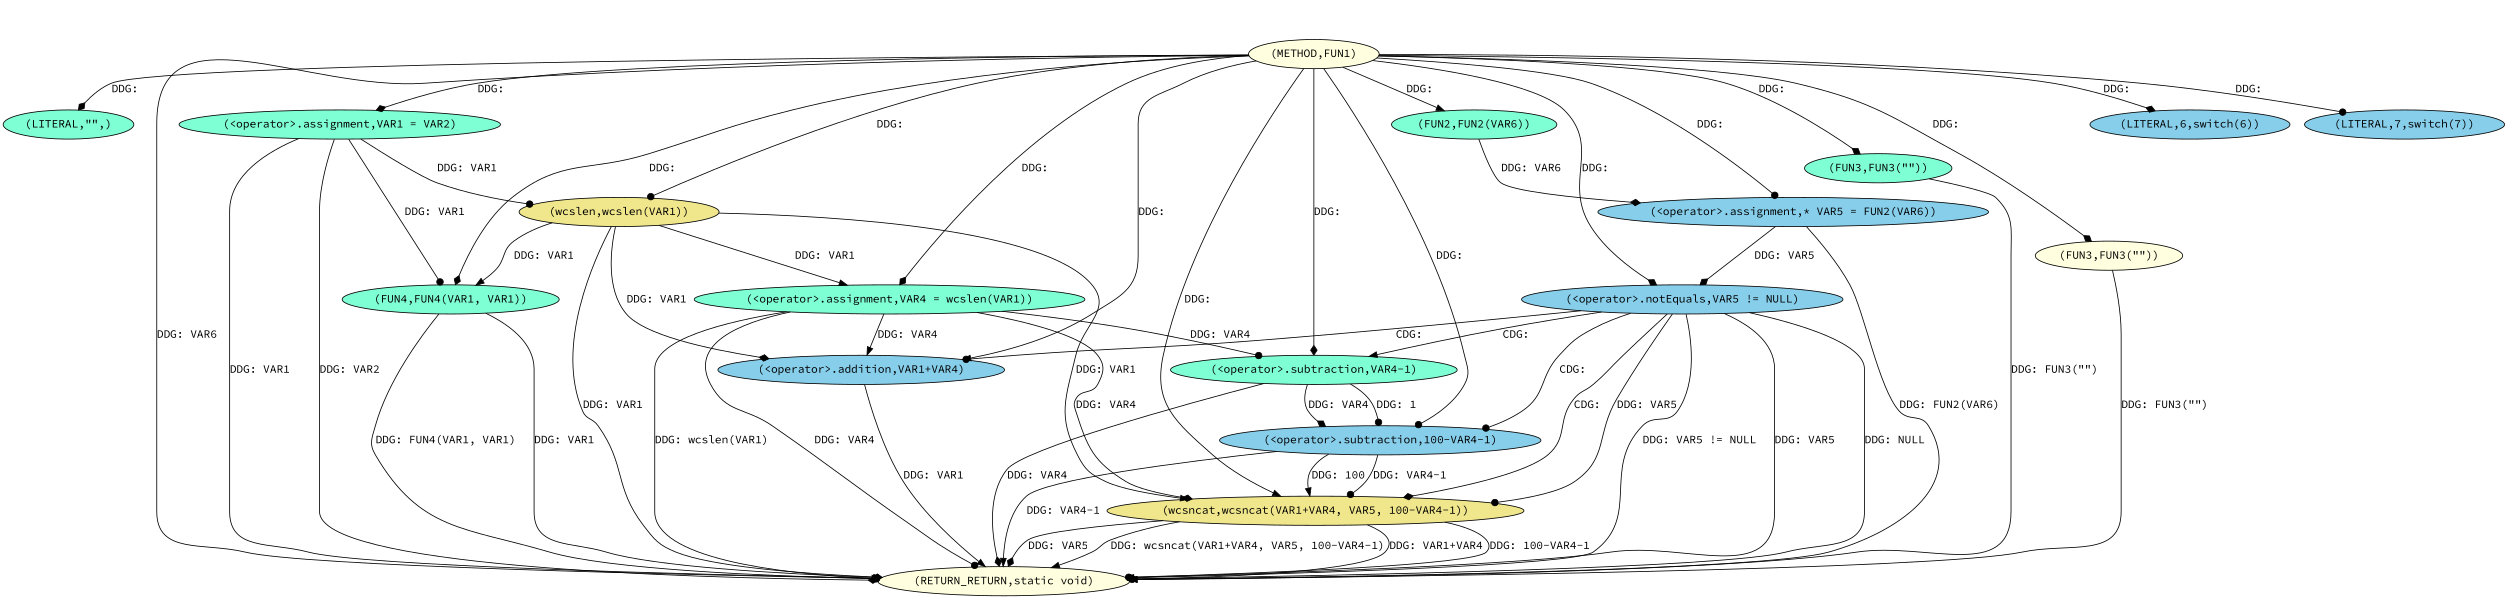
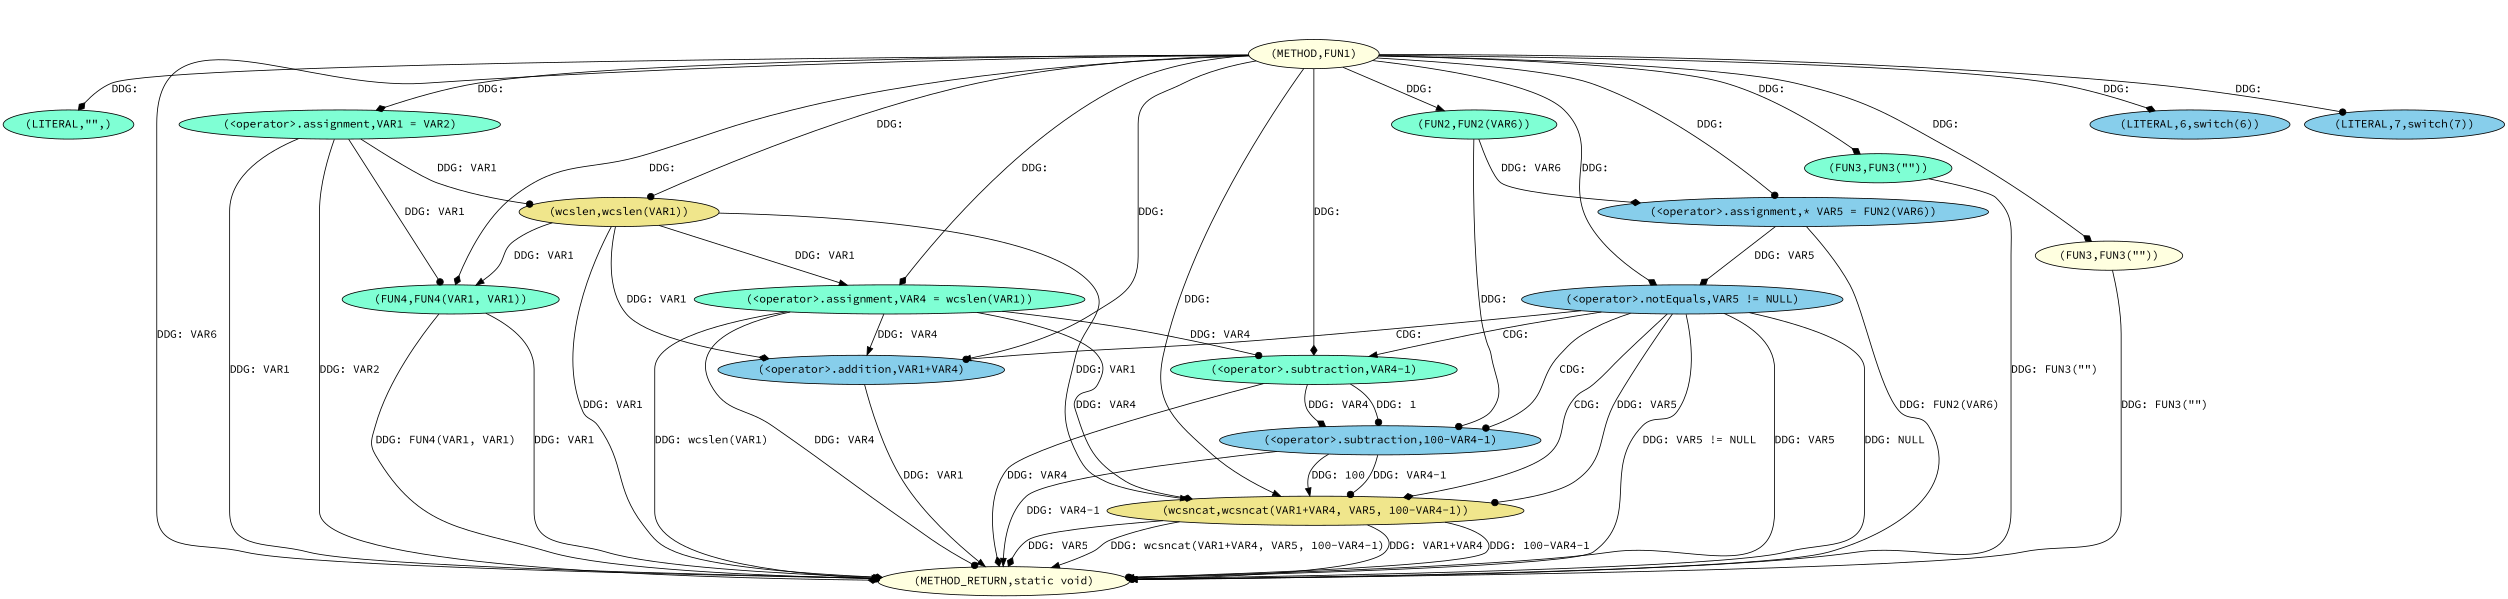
edge "(METHOD,FUN1)" -> "(<operator>.subtraction,100-VAR4-1)": now "(FUN2,FUN2(VAR6))" -> "(<operator>.subtraction,100-VAR4-1)"
node "(RETURN_RETURN,static void)": label "(RETURN_RETURN,static void)" -> "(METHOD_RETURN,static void)"
